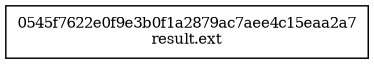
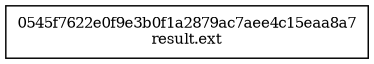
node "0545f7622e0f9e3b0f1a2879ac7aee4c15eaa2a7 result.ext": label "0545f7622e0f9e3b0f1a2879ac7aee4c15eaa2a7 result.ext" -> "0545f7622e0f9e3b0f1a2879ac7aee4c15eaa8a7 result.ext"
